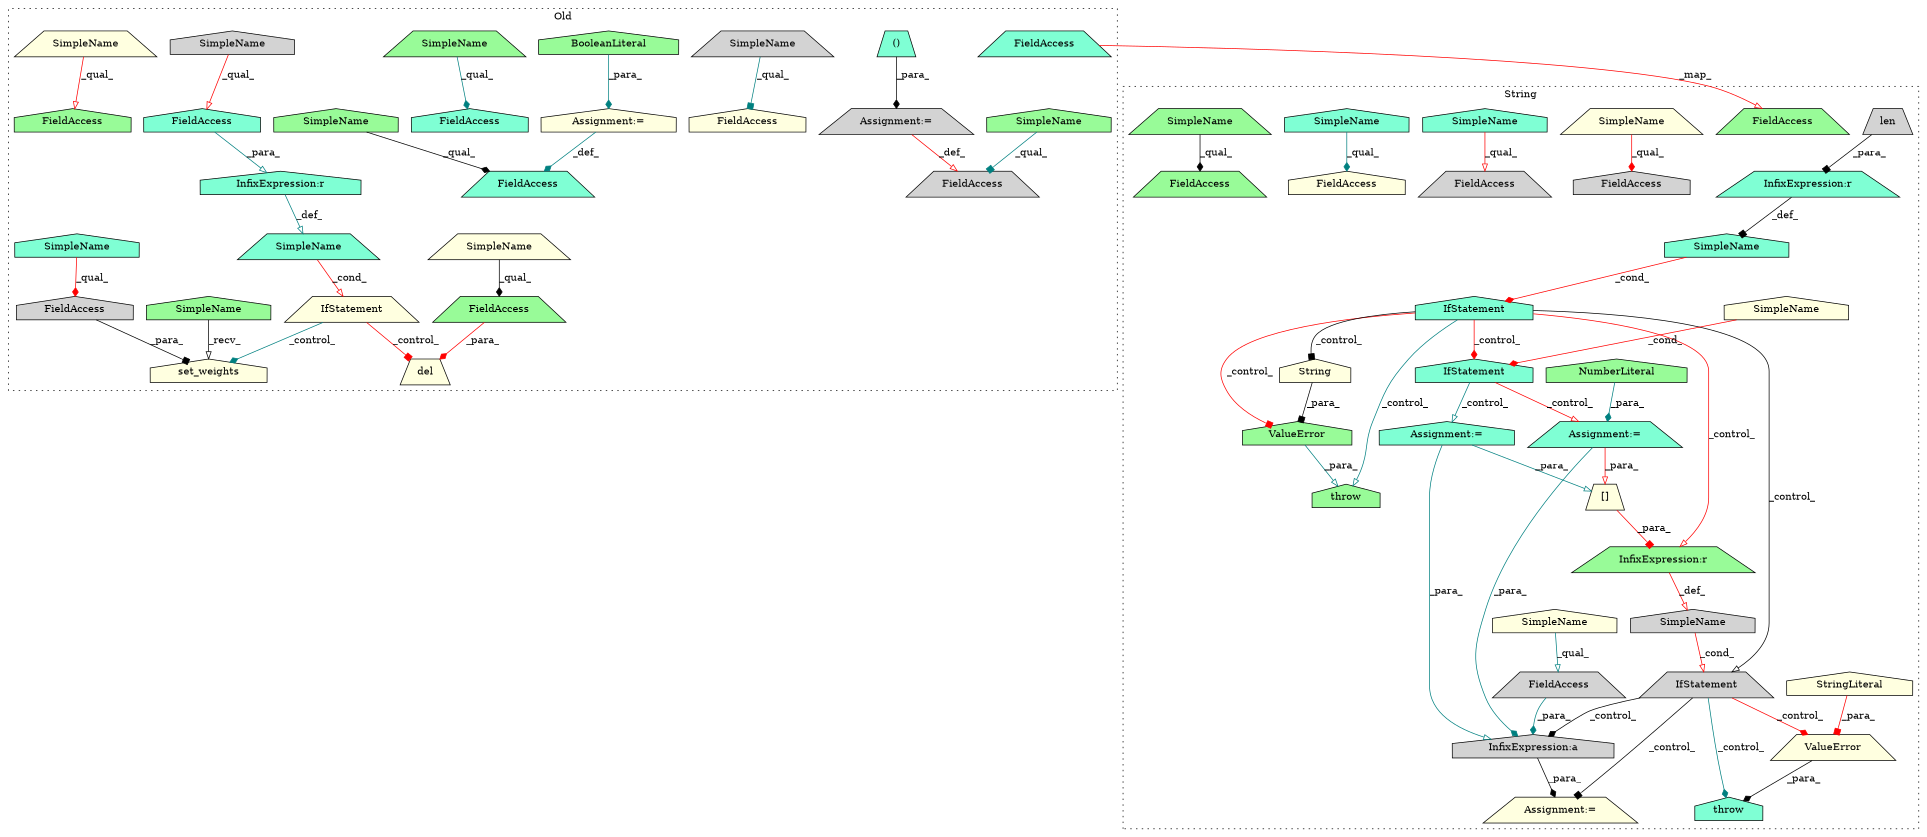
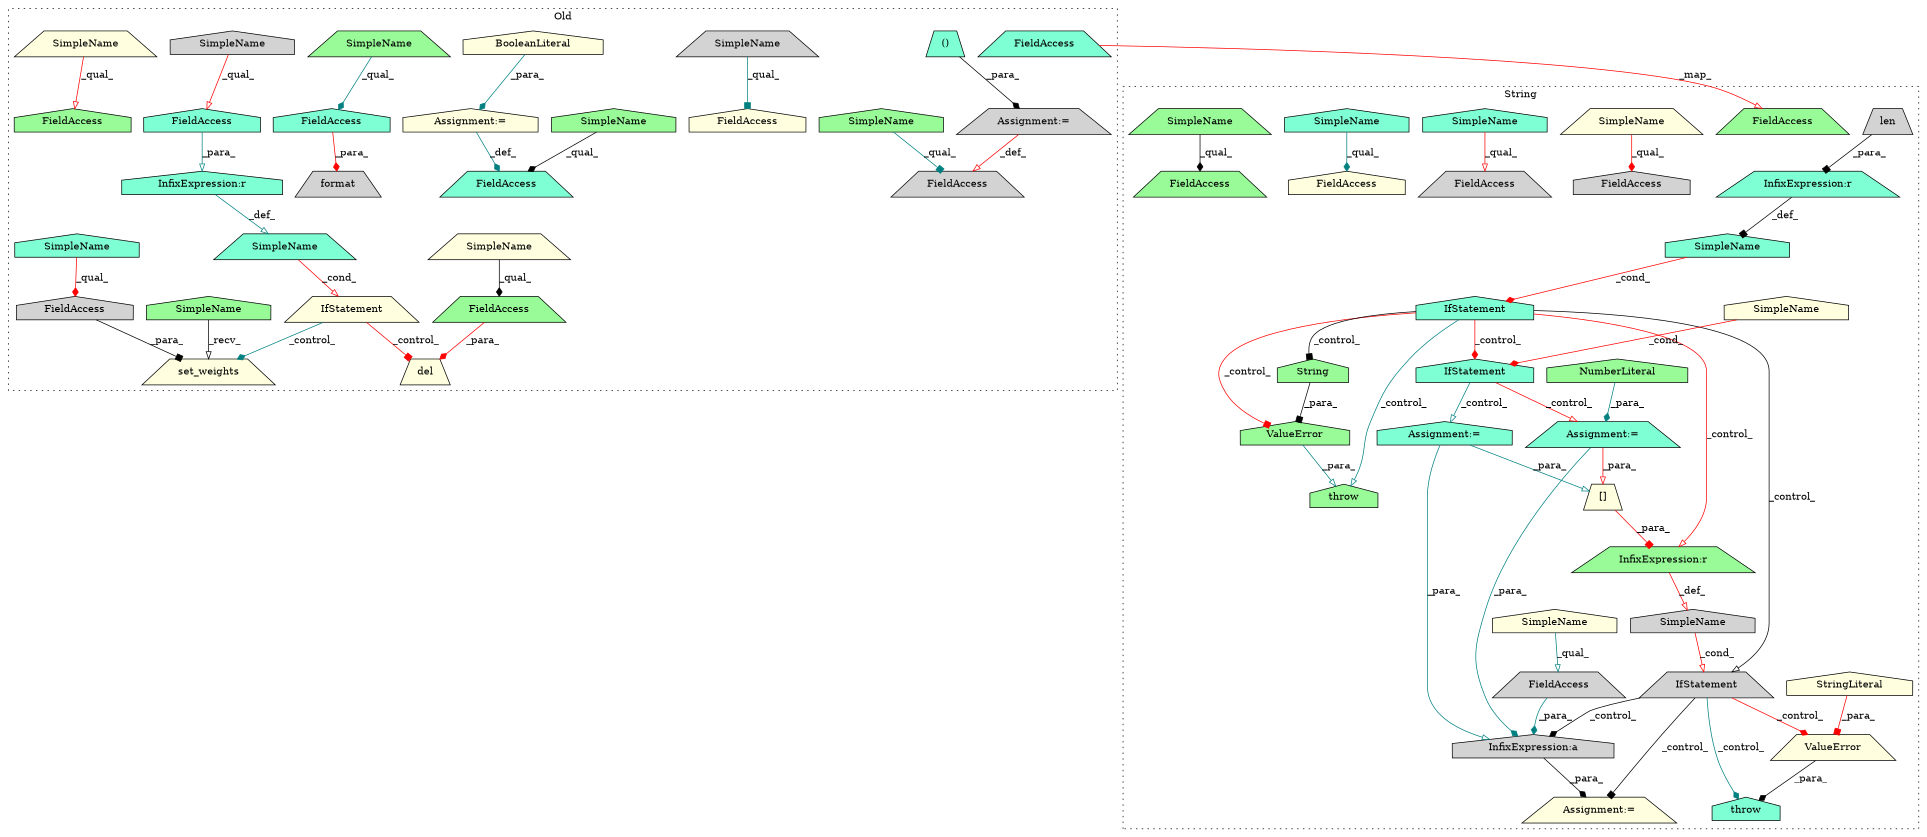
node "BooleanLiteral": fillcolor palegreen -> lightyellow
node "format": added
node "set_weights": shape house -> trapezium
node "String": fillcolor lightyellow -> palegreen
